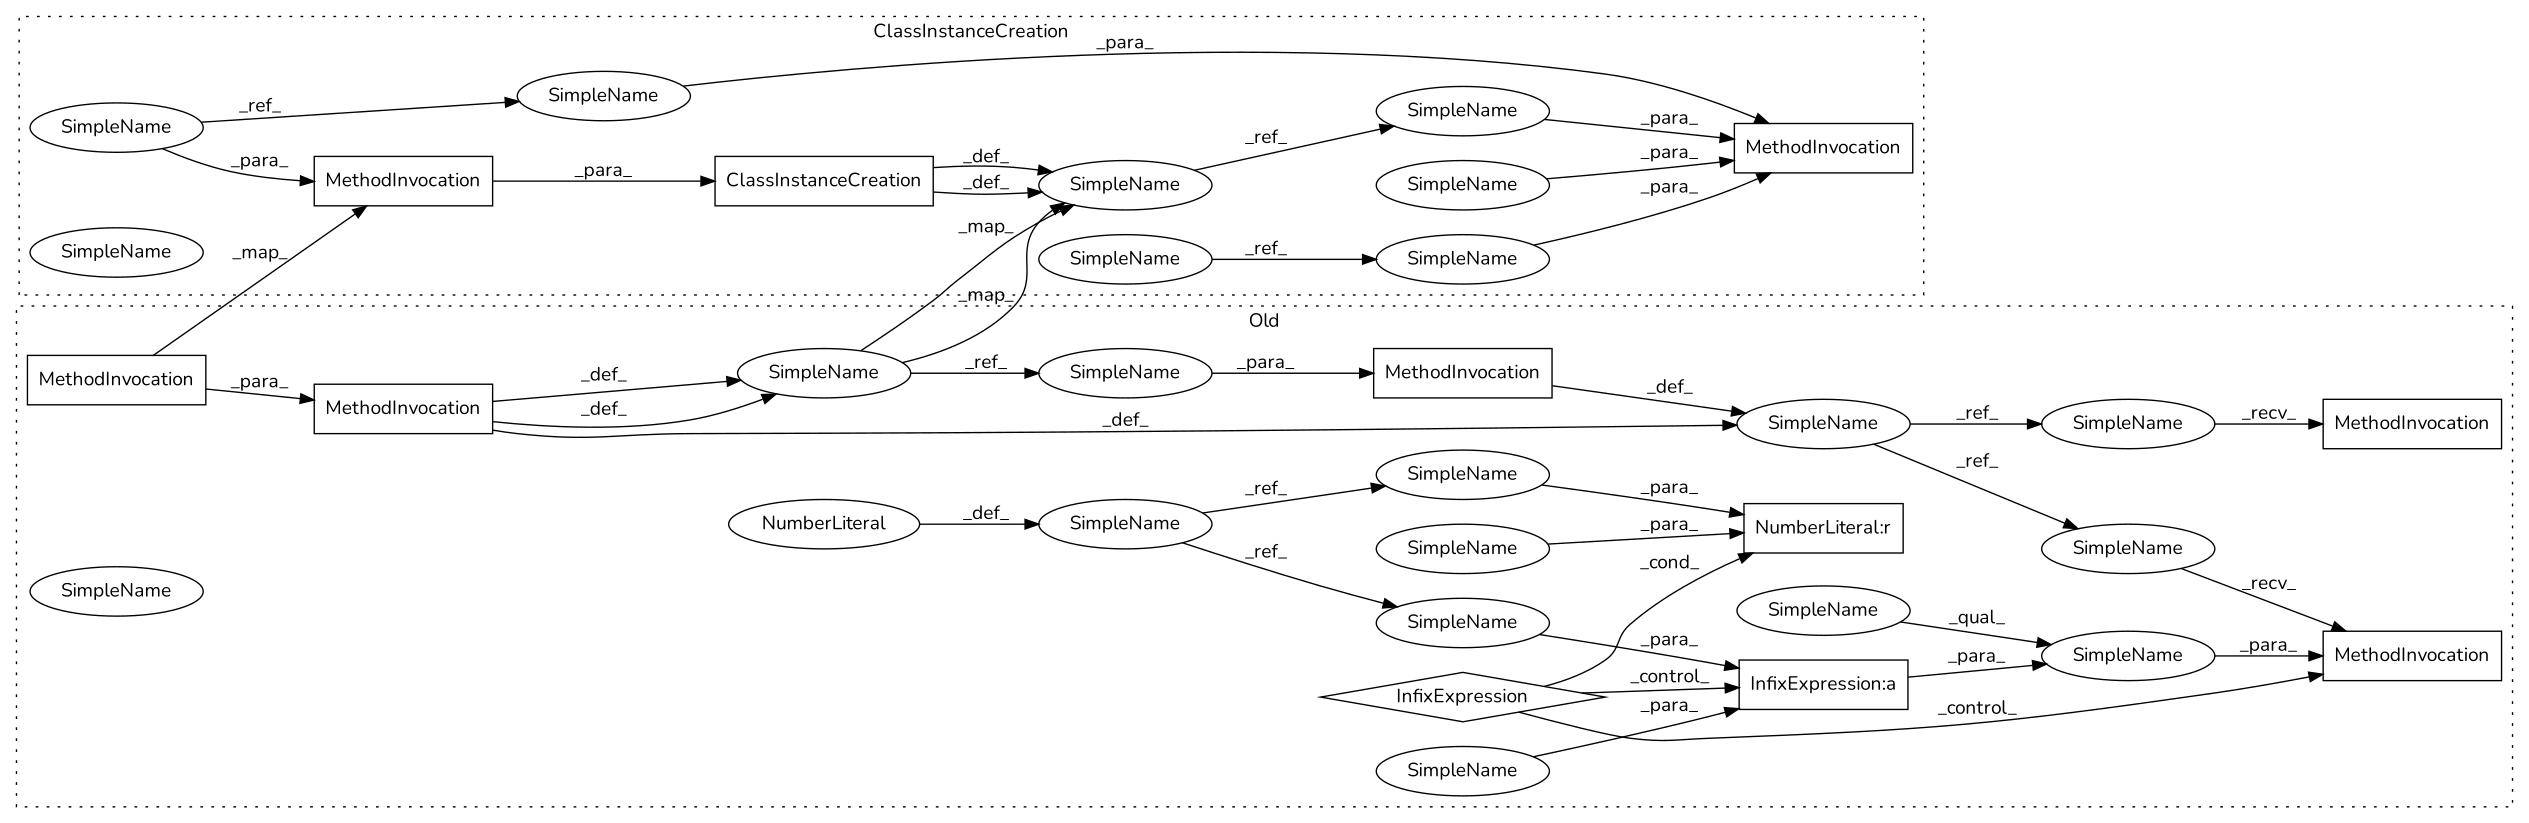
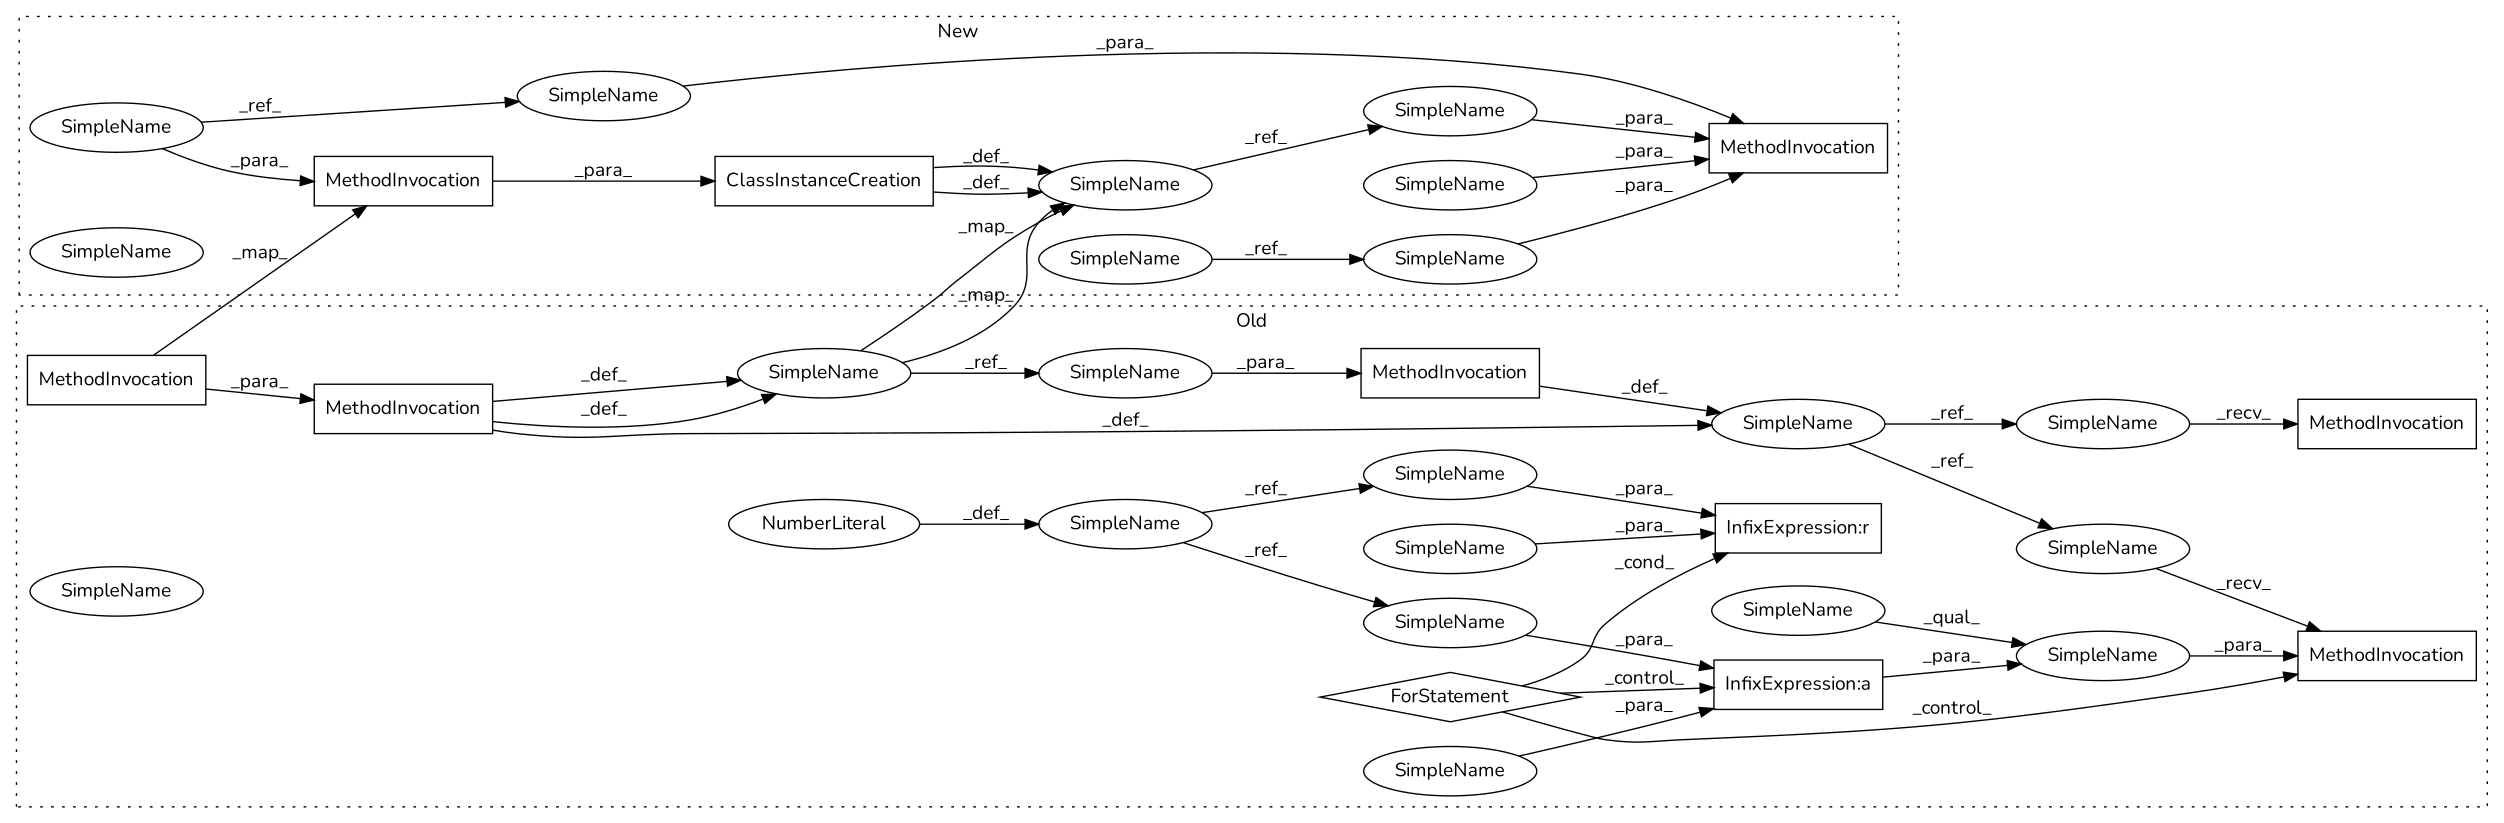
cluster "ClassInstanceCreation": label "ClassInstanceCreation" -> "New"
node "NumberLiteral:r": label "NumberLiteral:r" -> "InfixExpression:r"
node "InfixExpression": label "InfixExpression" -> "ForStatement"
